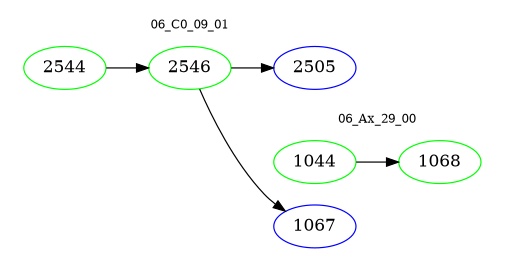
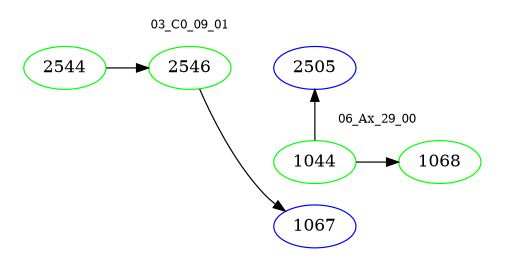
cluster "06_C0_09_01": label "06_C0_09_01" -> "03_C0_09_01"
edge "2546" -> "2505": now "1044" -> "2505"
